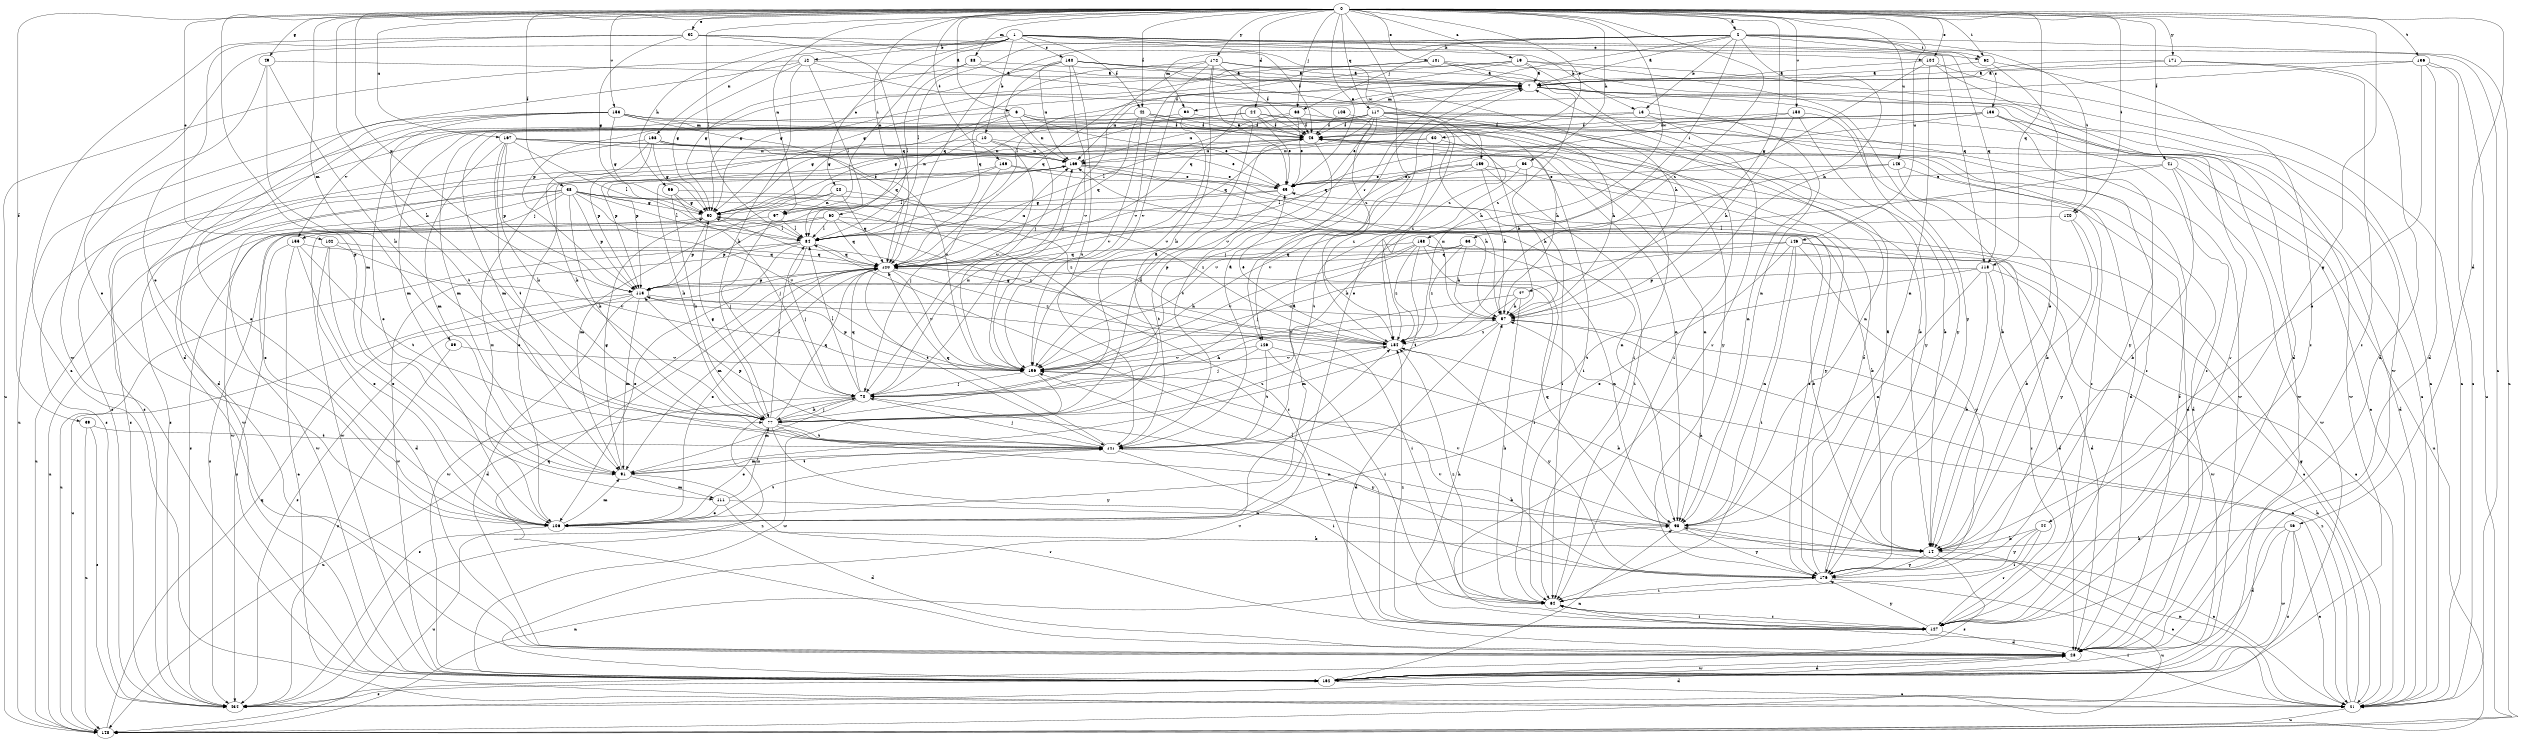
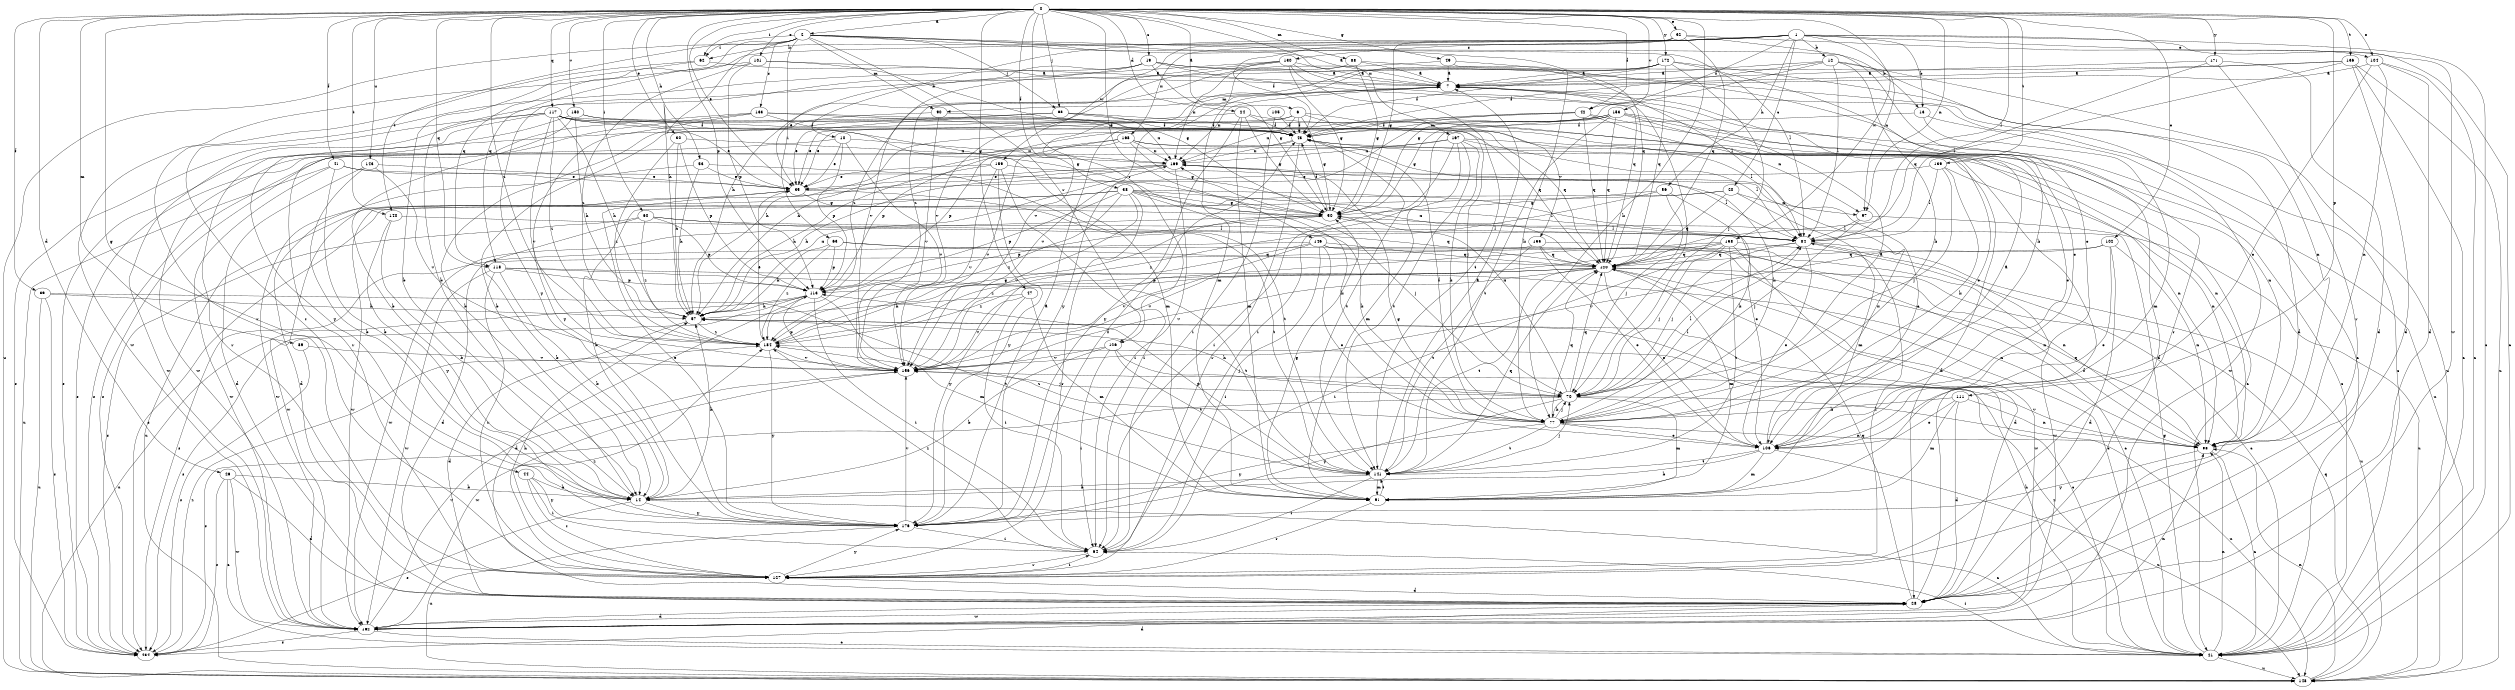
edge "38" -> "155": now "38" -> "70"
edge "13" -> "98": now "102" -> "98"
edge "39" -> "57": added, label "h"
edge "42" -> "21": label "d" -> "c"
edge "47" -> "64": label "k" -> "i"
edge "91" -> "111": reversed
